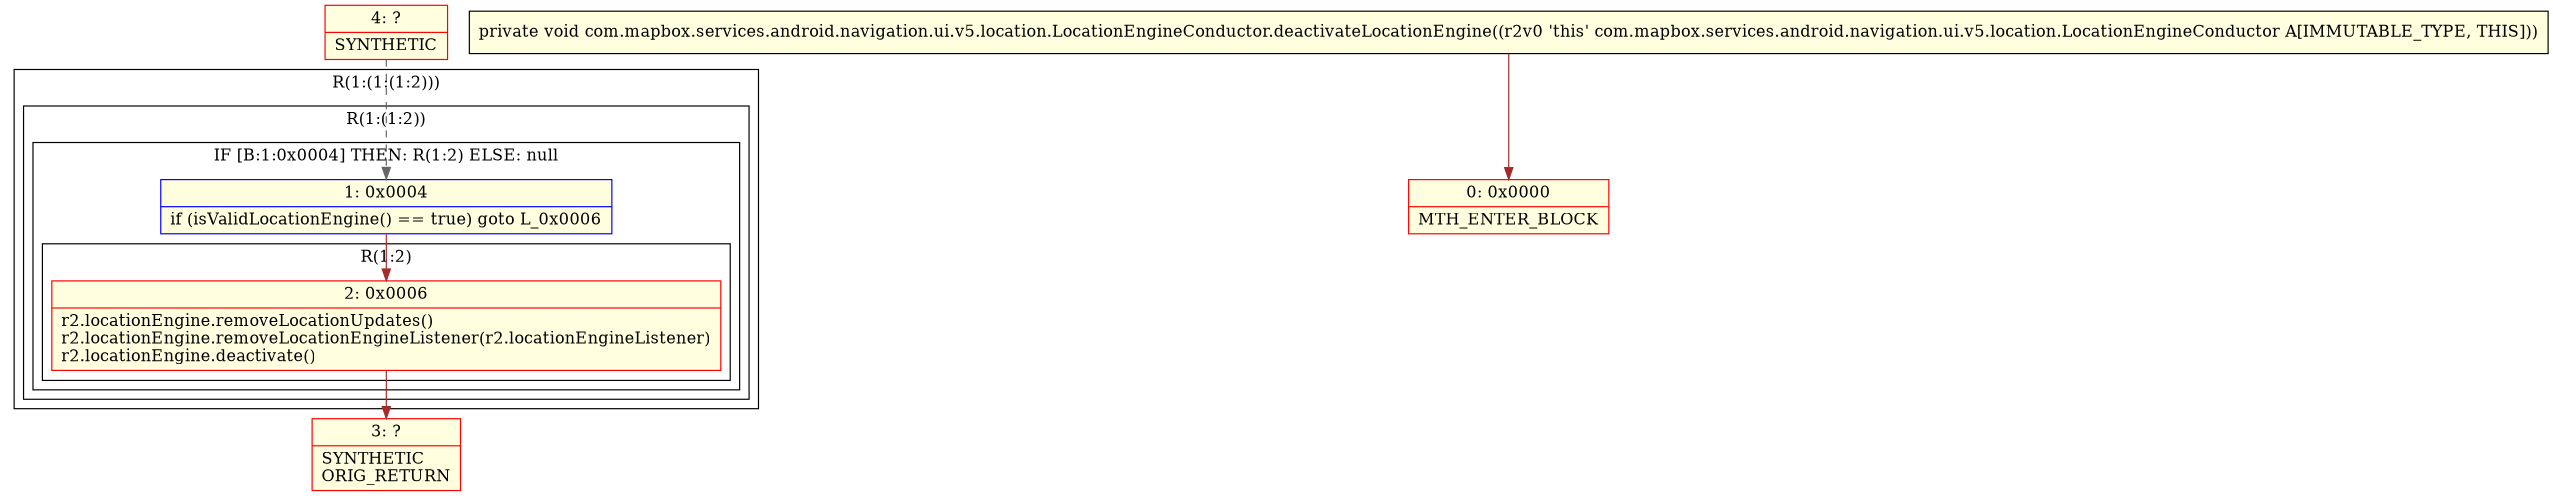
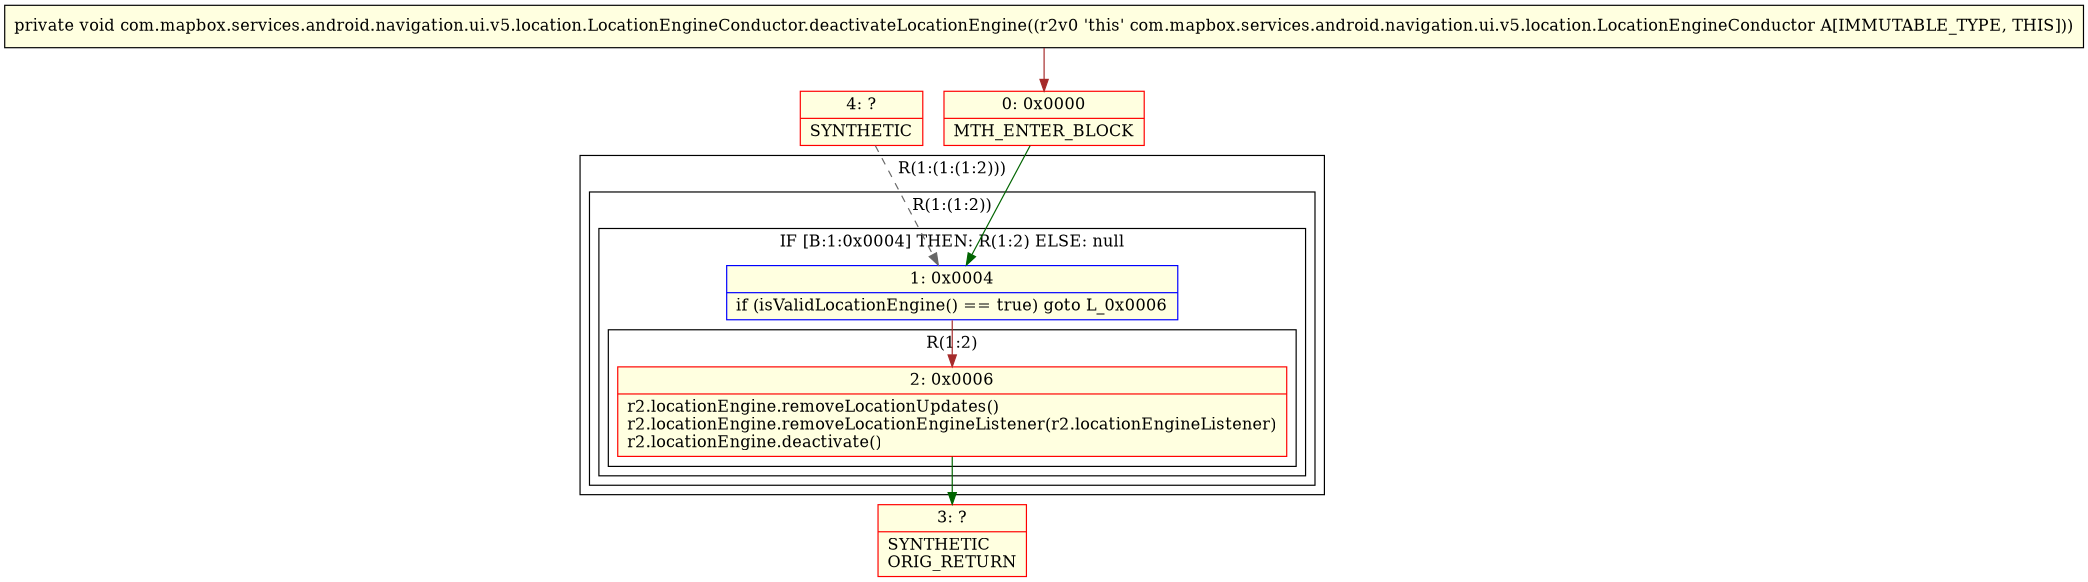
edge "0: 0x0000" -> "1: 0x0004": added
edge "2: 0x0006" -> "3: ?": color brown -> darkgreen
